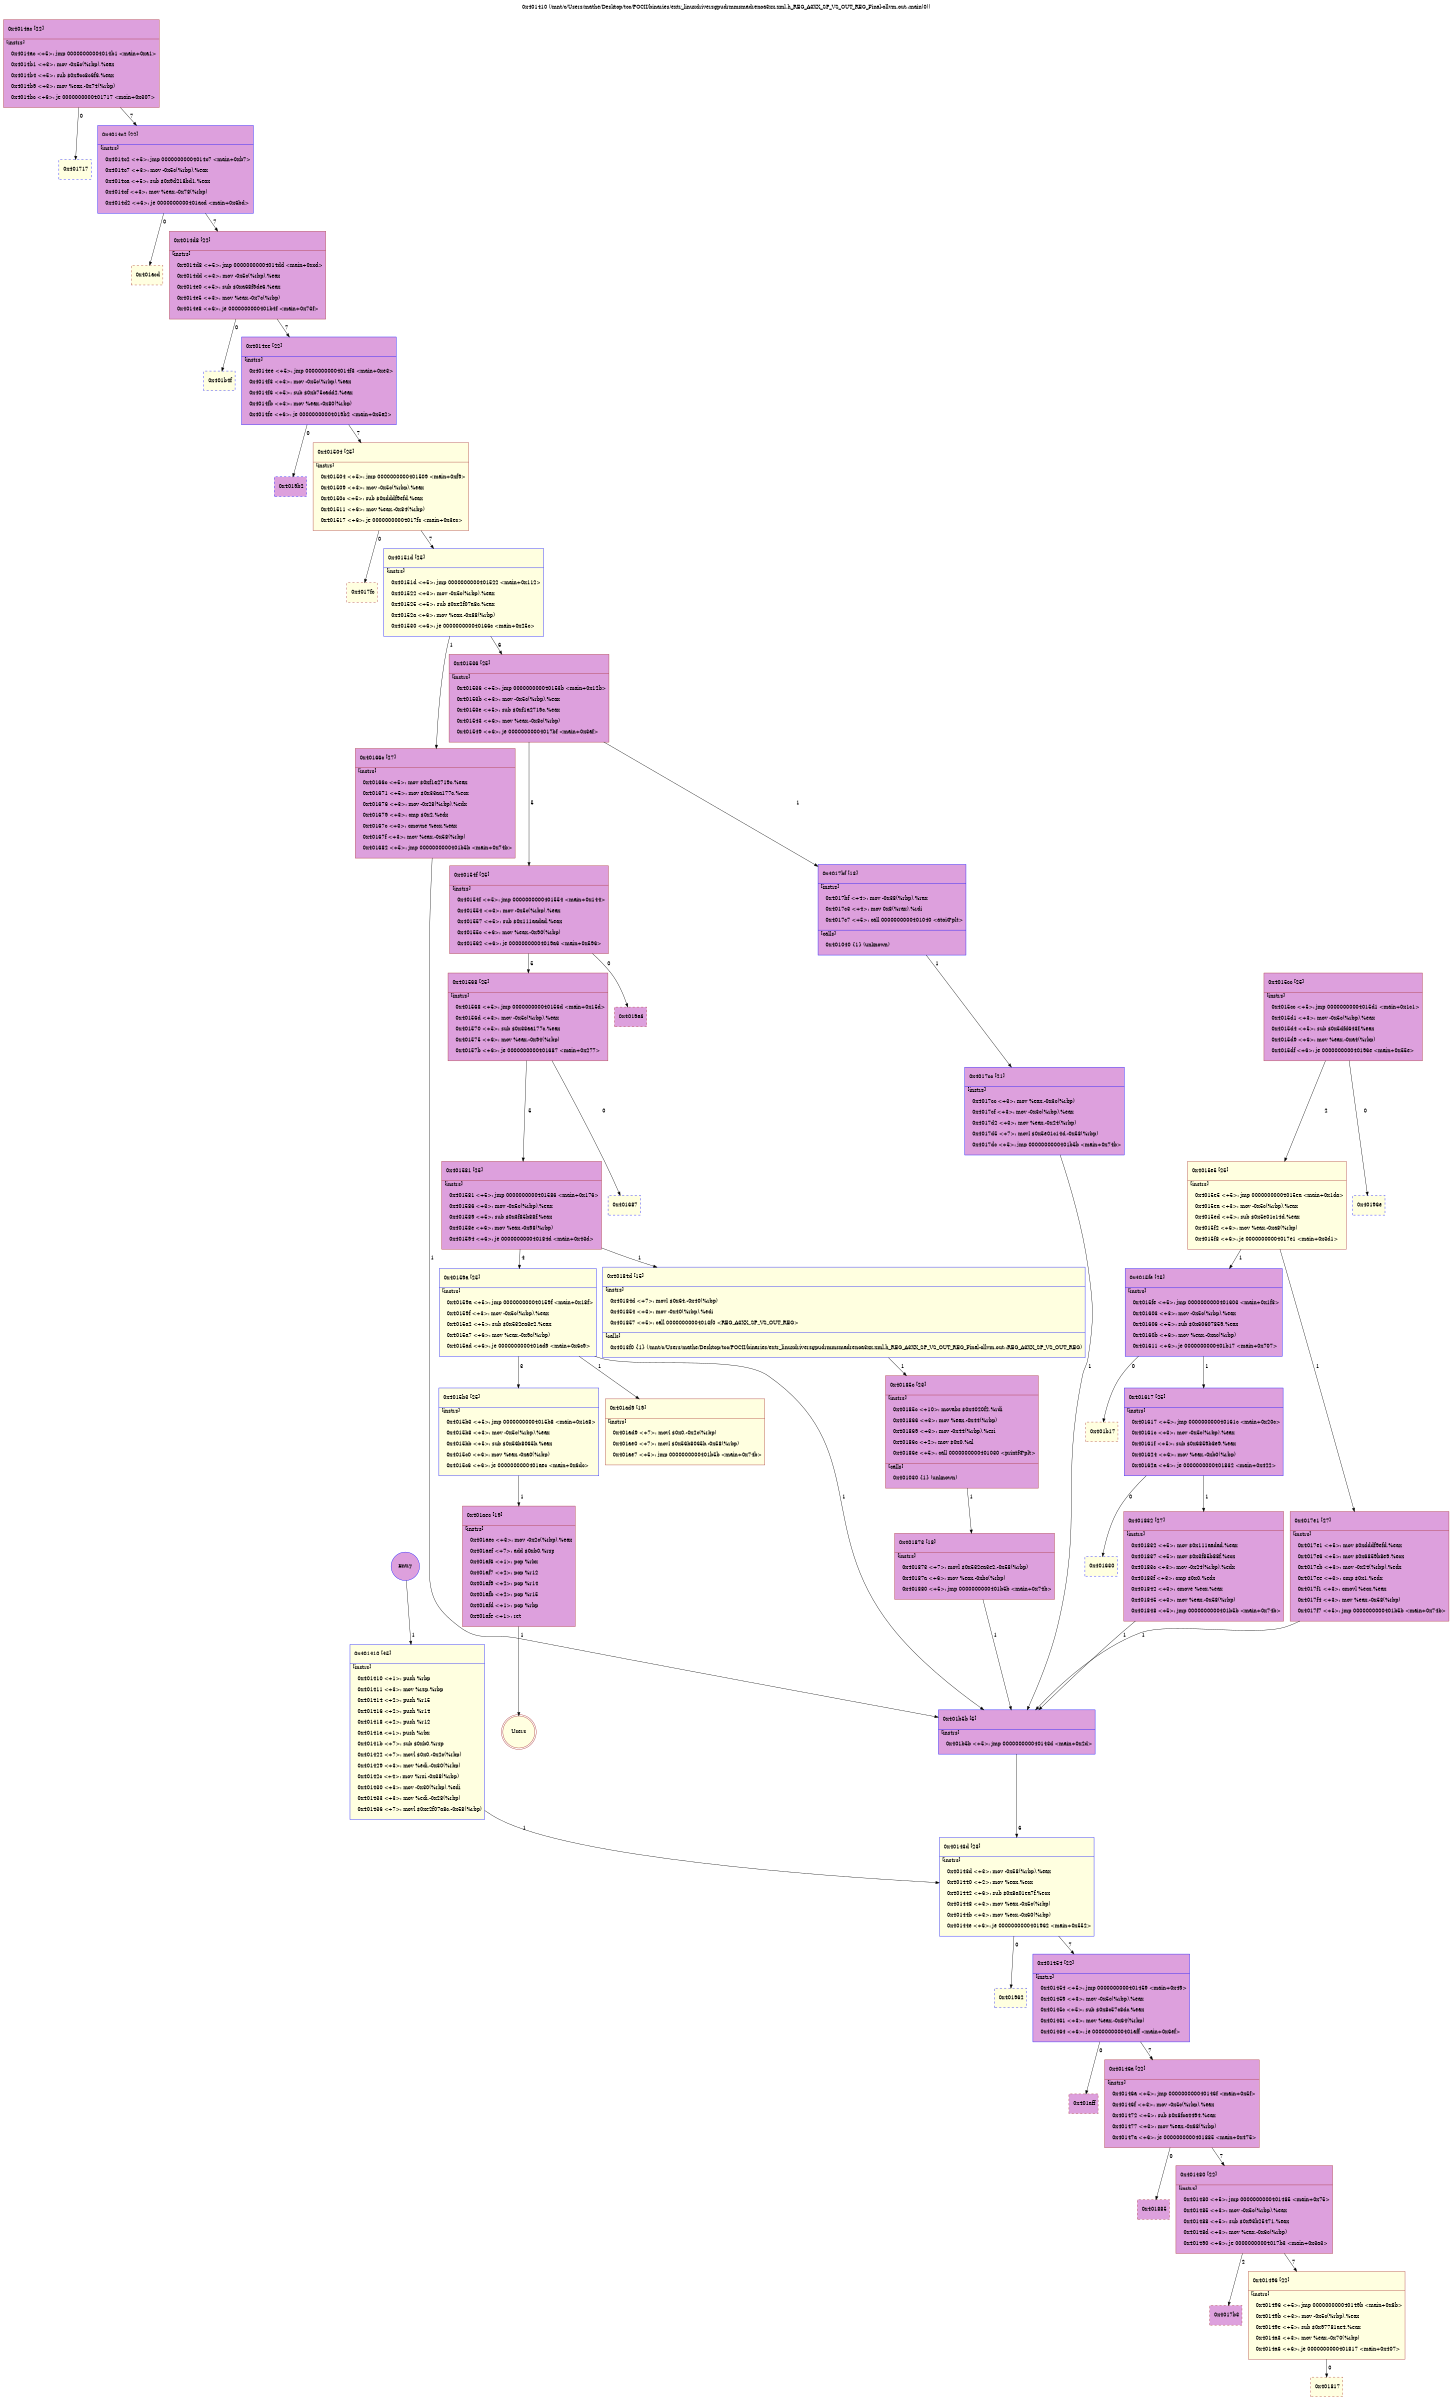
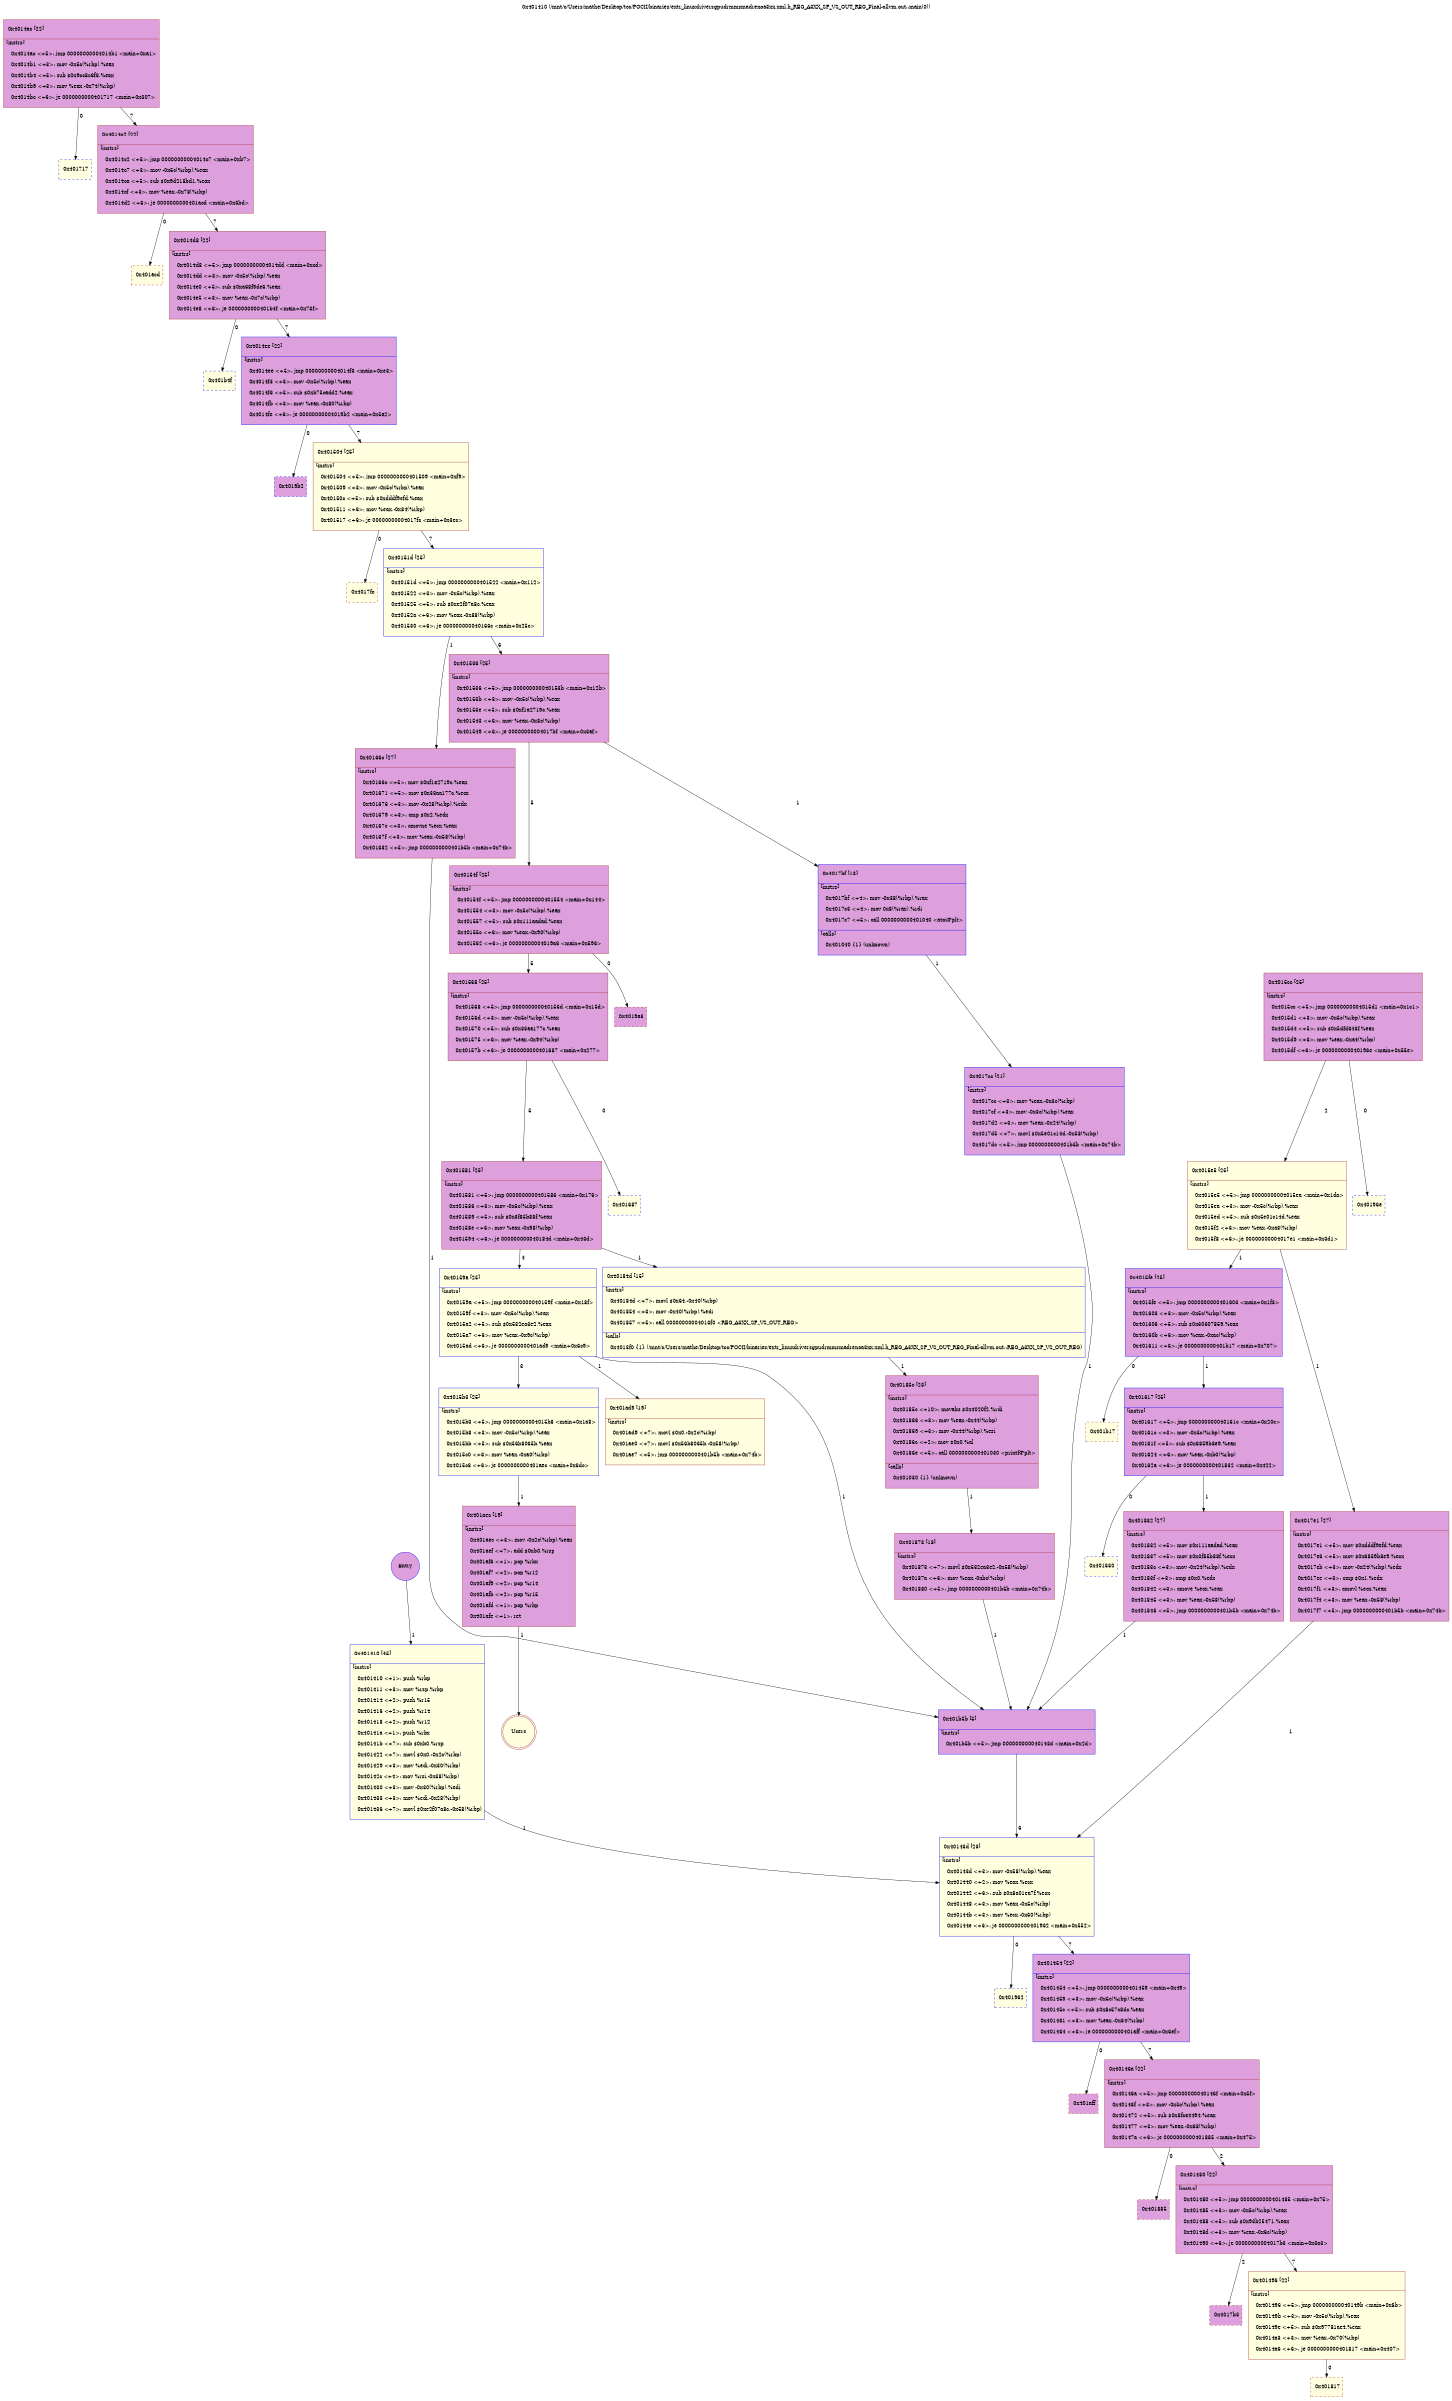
node "0x4014c2 [22]": color blue -> brown
edge "0x4017e1 [27]" -> "0x401b5b [5]": now "0x4017e1 [27]" -> "0x40143d [23]"
edge "0x40146a [22]" -> "0x401480 [22]": label " 7" -> " 2"
